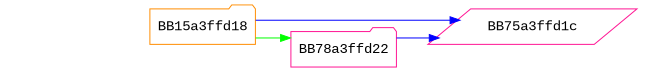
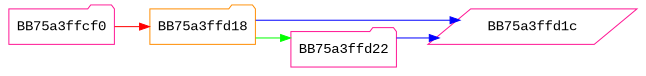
node "BB75a3ffcf0": added
node "BB15a3ffd18": label "BB15a3ffd18" -> "BB75a3ffd18"
node "BB78a3ffd22": label "BB78a3ffd22" -> "BB75a3ffd22"
